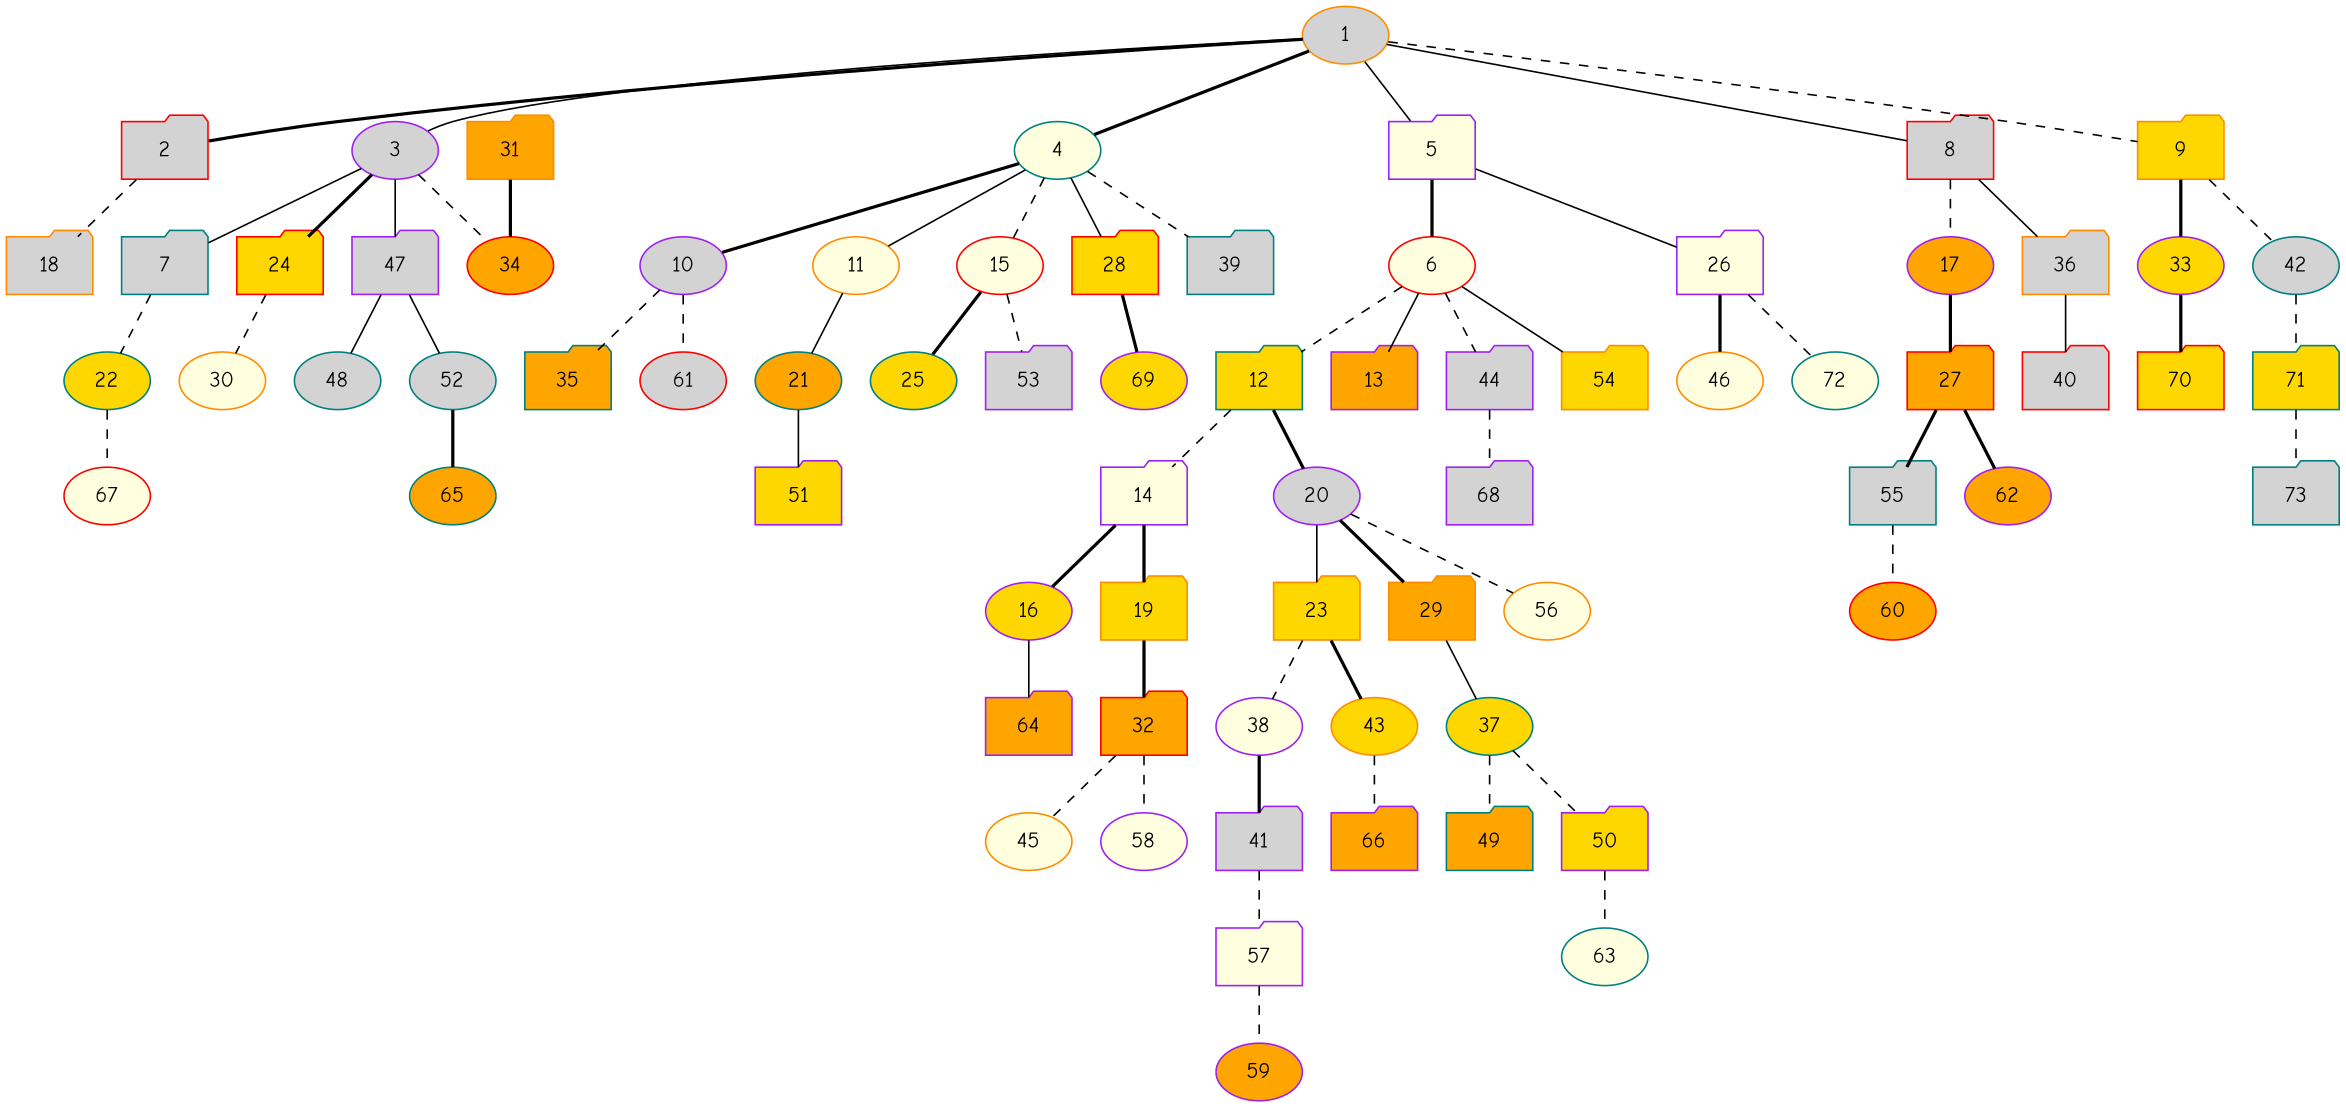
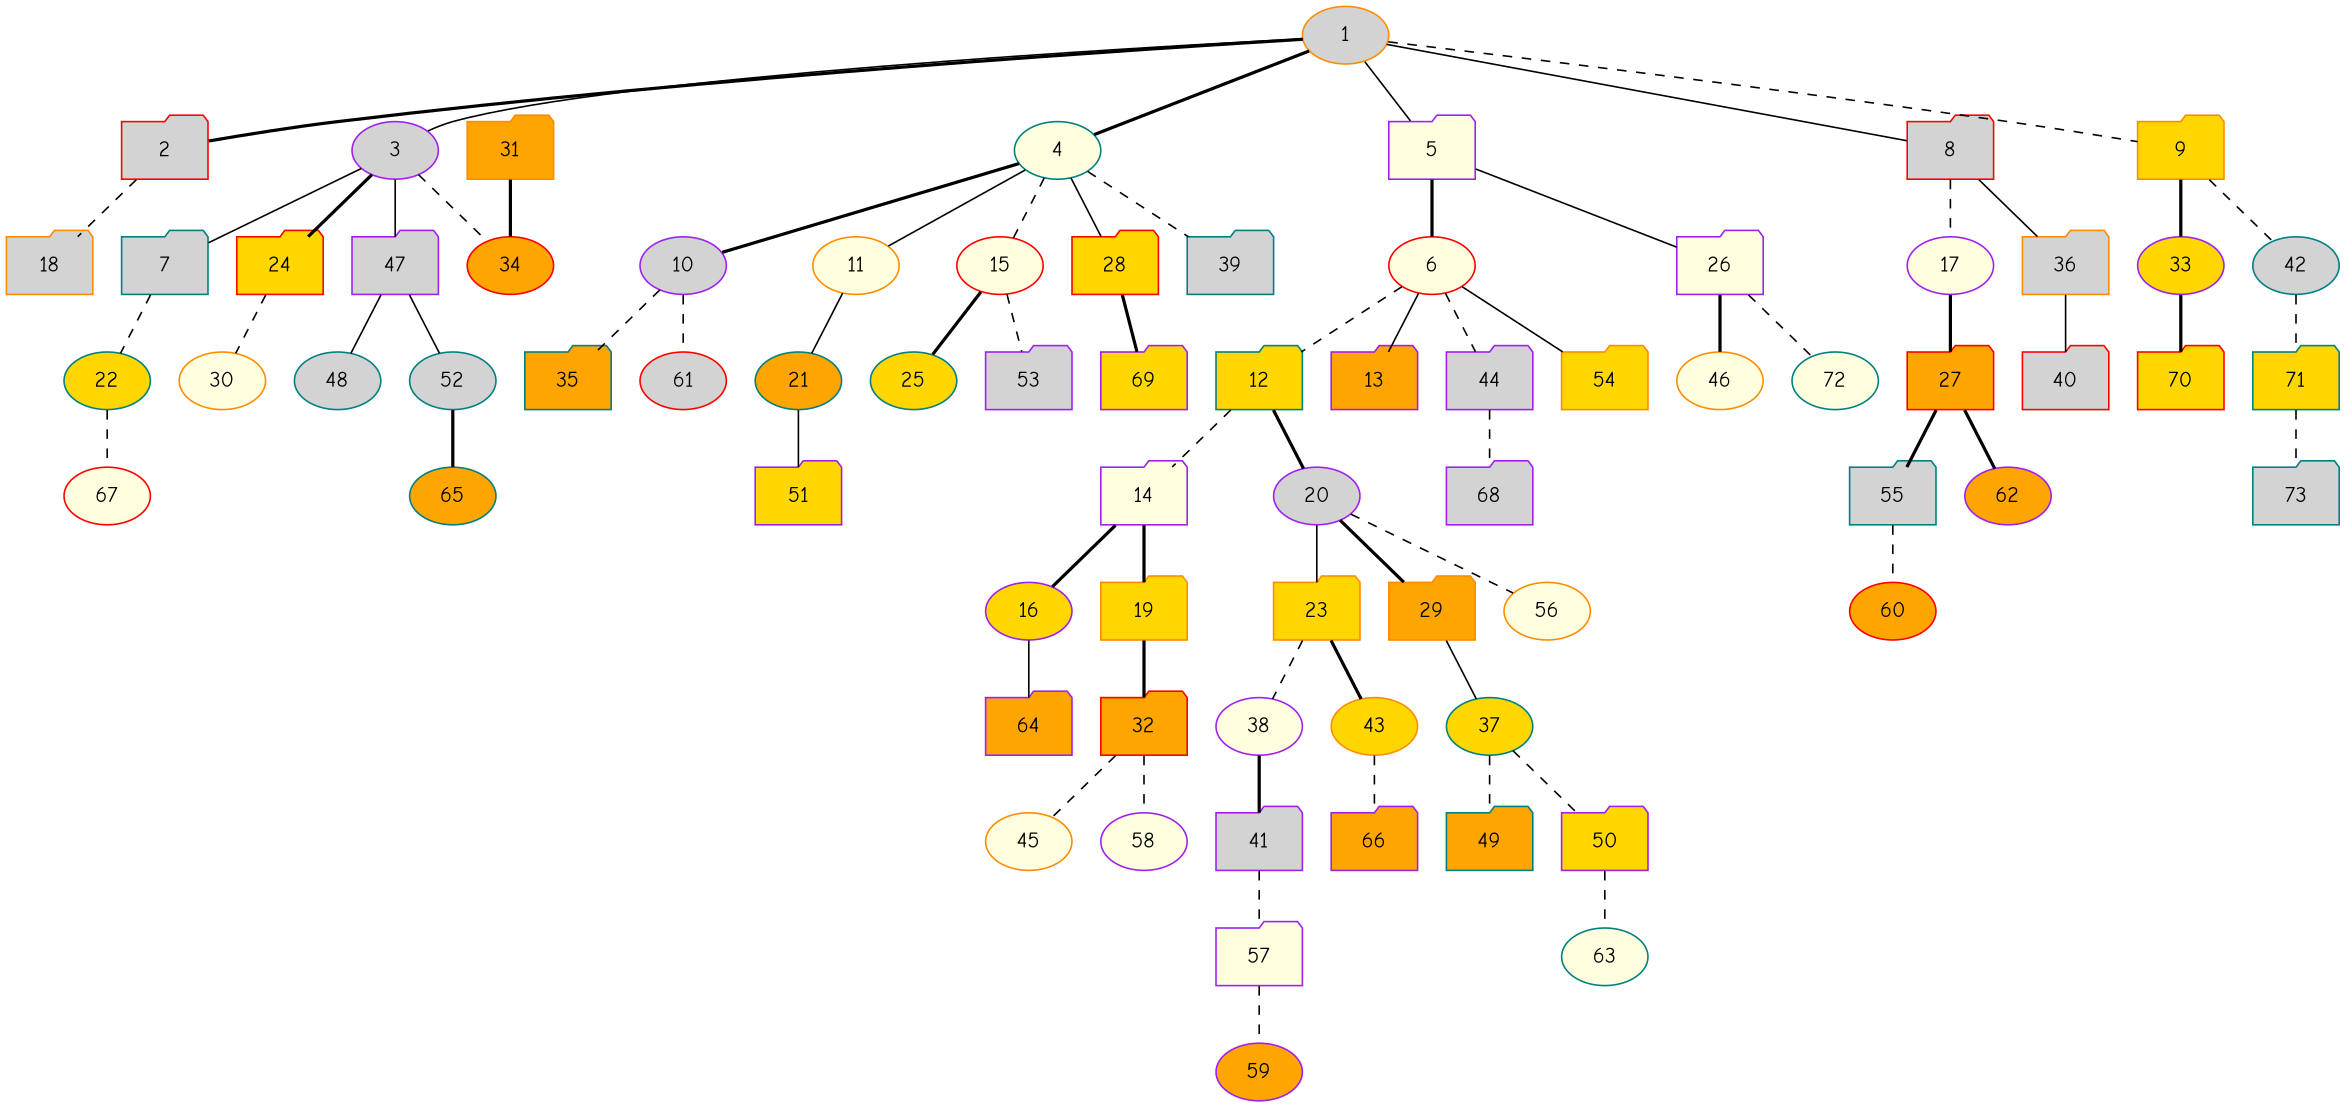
node "17": fillcolor orange -> lightyellow
node "69": shape ellipse -> folder
